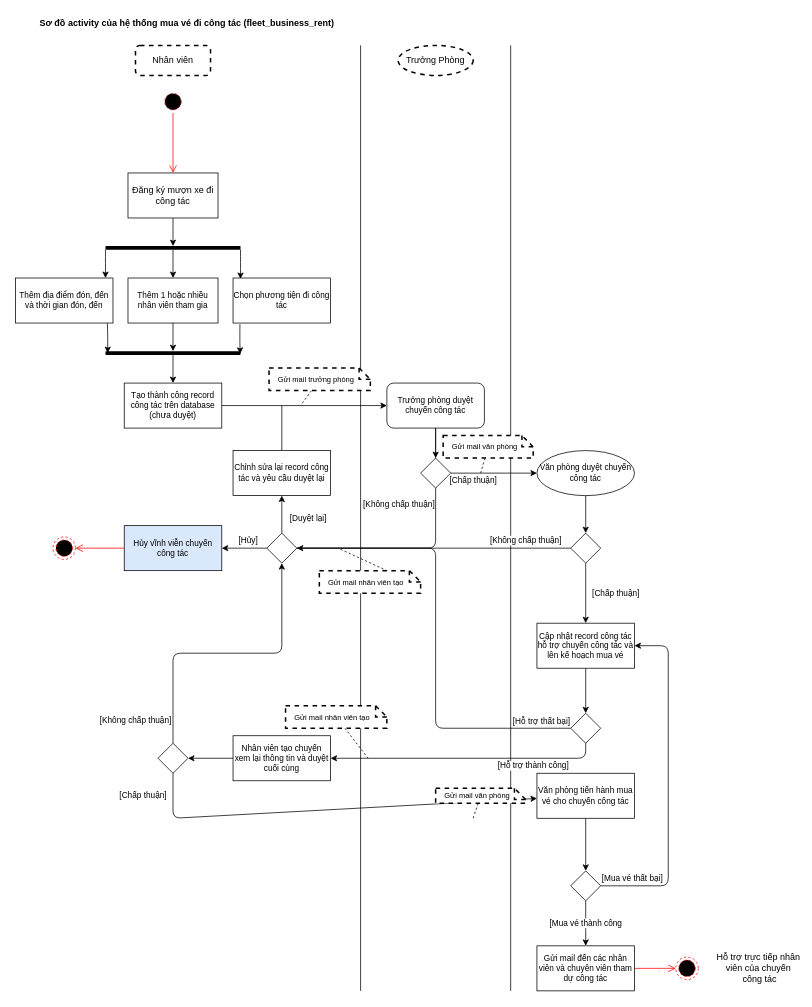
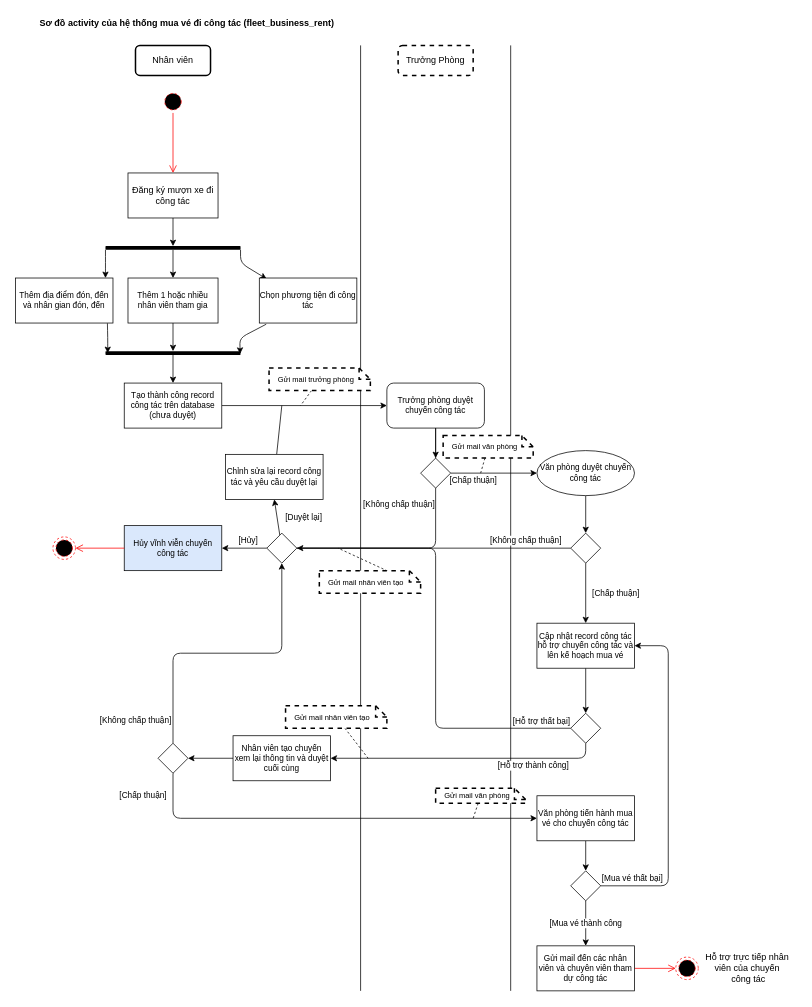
node "Nhân viên": style dashed -> solid
node "Trưởng Phòng": shape ellipse -> rounded rectangle
node "Thêm địa điểm đón, đến và thời gian đón, đến": label "Thêm địa điểm đón, đến và thời gian đón, đến" -> "Thêm địa điểm đón, đến và nhân gian đón, đến"
node "Chọn phương tiện đi công tác": moved (282, 300) -> (308, 300)
node "Chỉnh sửa lại record công tác và yêu cầu duyệt lại": moved (282, 473) -> (274, 477)
node "Văn phòng tiến hành mua vé cho chuyến công tác": moved (585, 795) -> (585, 818)
node "Hỗ trợ trực tiếp nhân viên của chuyến công tác": moved (758, 968) -> (747, 968)
